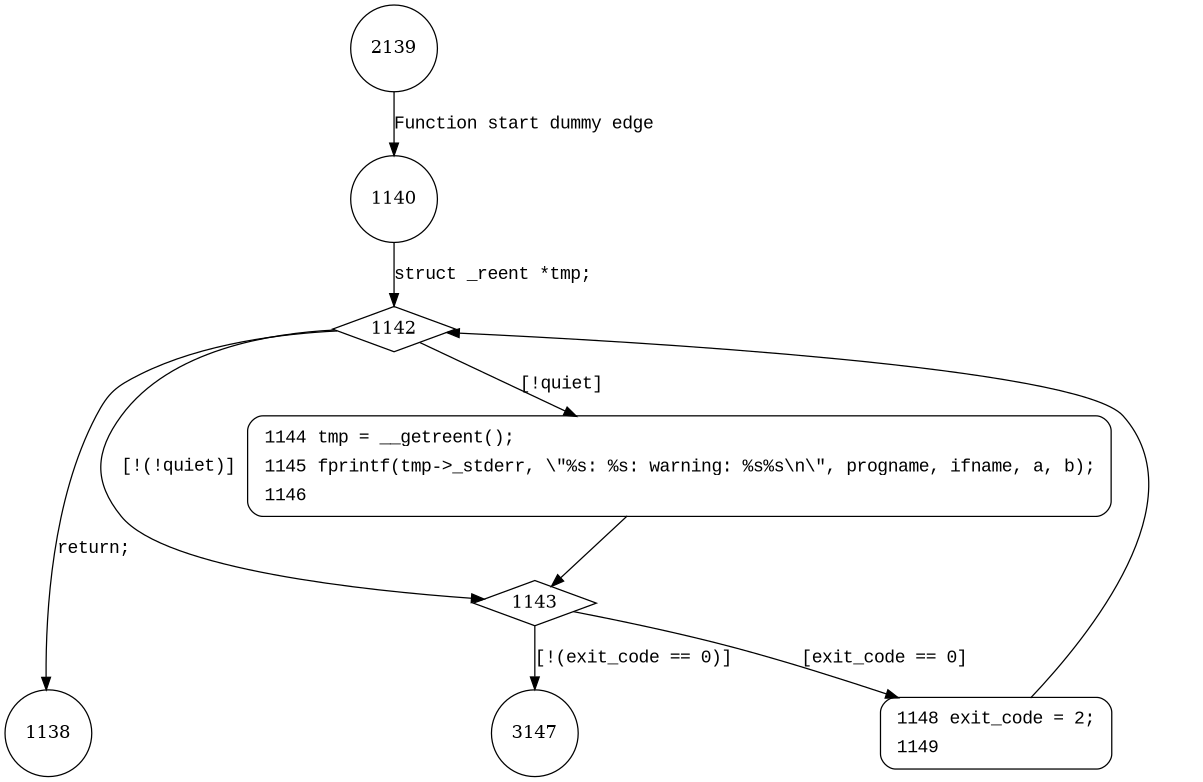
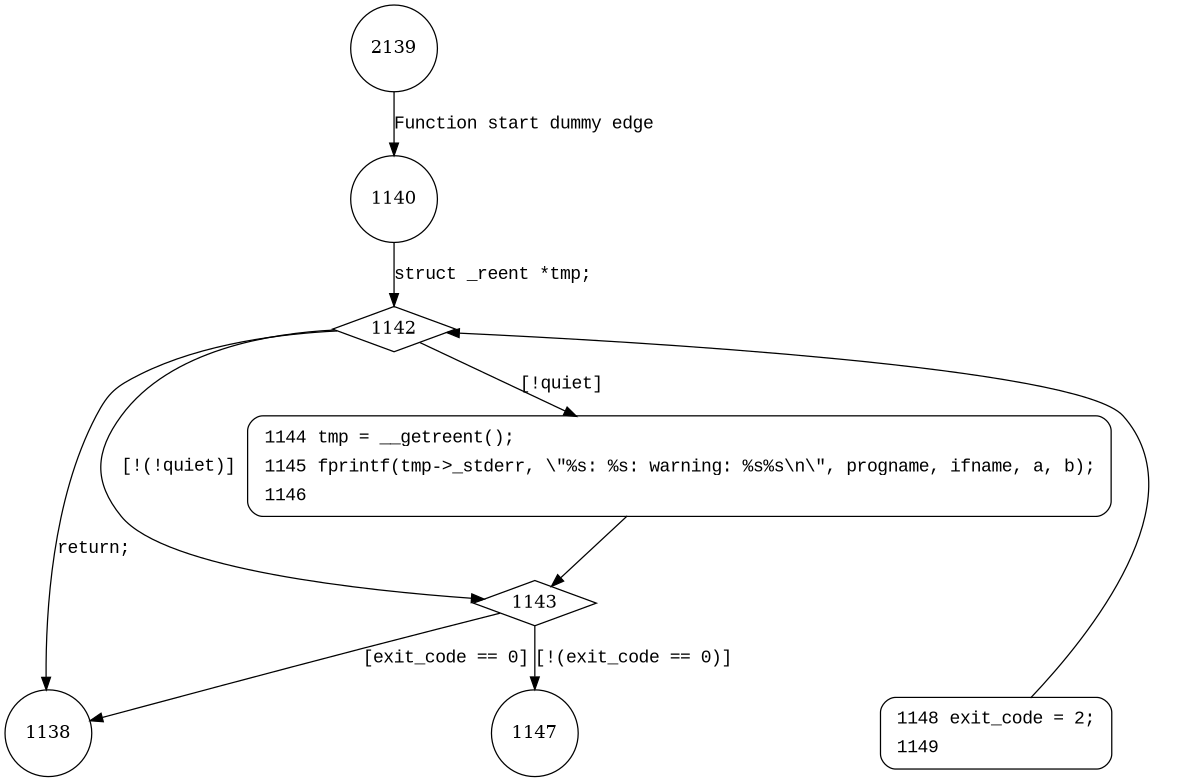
edge "1143" -> "1148": now "1143" -> "1138"
node "3147": label "3147" -> "1147"
